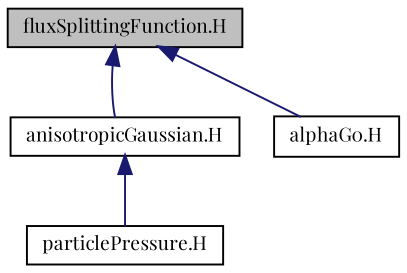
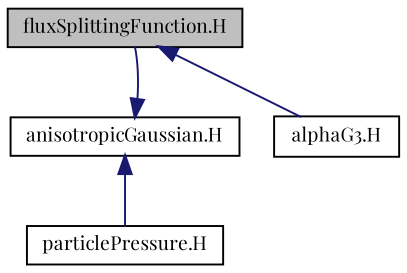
edge "anisotropicGaussian.H" -> "fluxSplittingFunction.H": reversed
node "alphaG0.H": label "alphaG0.H" -> "alphaG3.H"
